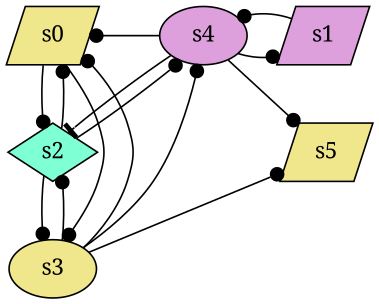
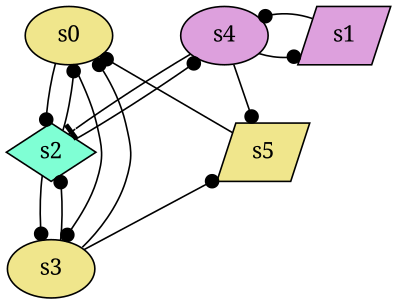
node "s0": shape parallelogram -> ellipse
edge "s4" -> "s0": now "s5" -> "s0"
edge "s3" -> "s4": removed
